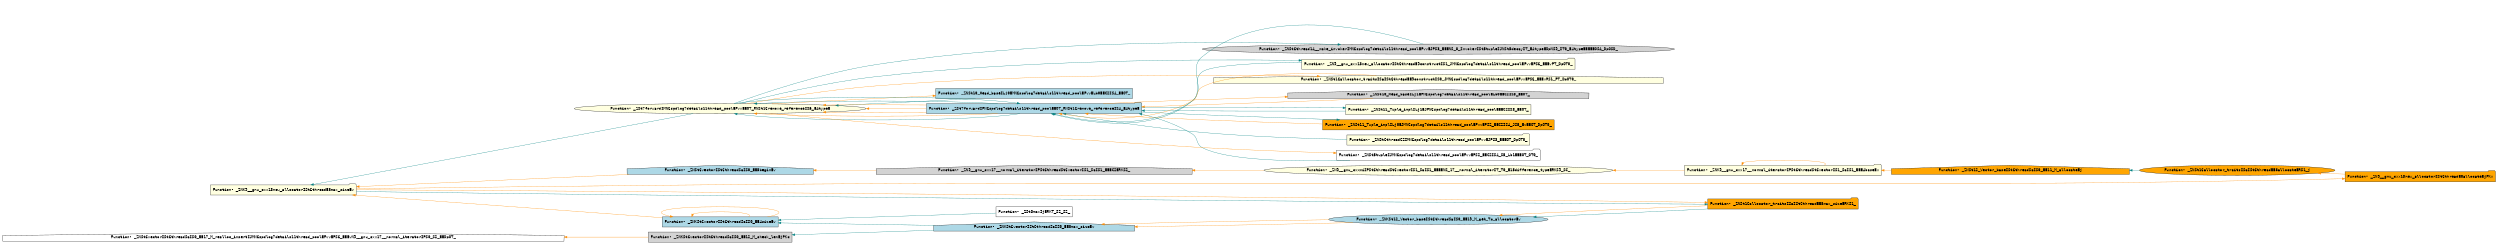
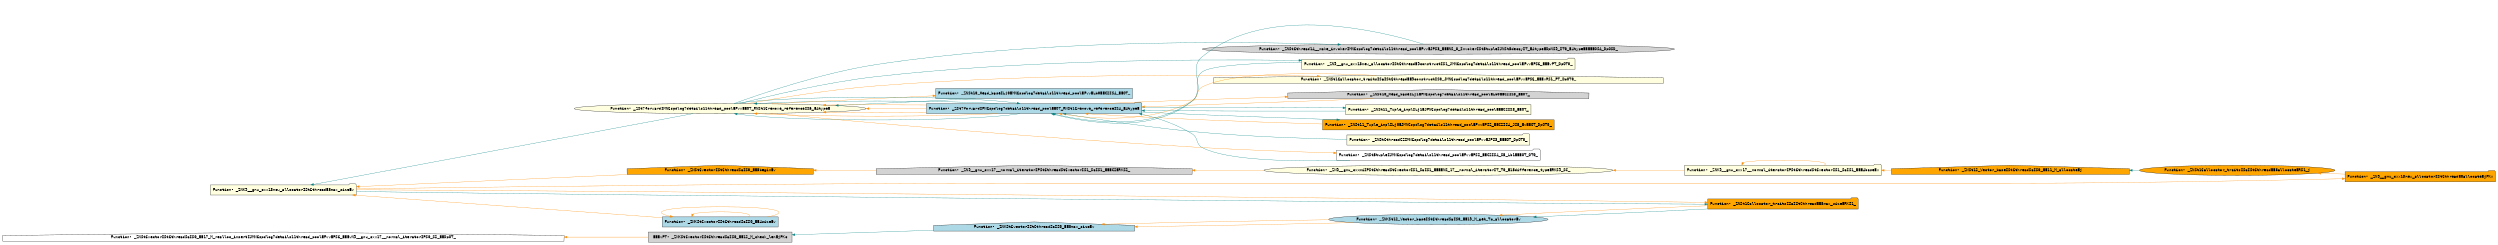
node "Function- _ZNSt6vectorISt6threadSaIS0_EE5beginEv": fillcolor lightblue -> orange
node "Function- _ZSt3maxIjERKT_S2_S2_": removed
edge "Function- _ZNKSt6vectorISt6threadSaIS0_EE8max_sizeEv" -> "Function- _ZNKSt6vectorISt6threadSaIS0_EE4sizeEv": removed
node "Function- _ZNKSt6vectorISt6threadSaIS0_EE12_M_check_lenEjPKc": label "Function- _ZNKSt6vectorISt6threadSaIS0_EE12_M_check_lenEjPKc" -> "EEEvPT- _ZNKSt6vectorISt6threadSaIS0_EE12_M_check_lenEjPKc"
